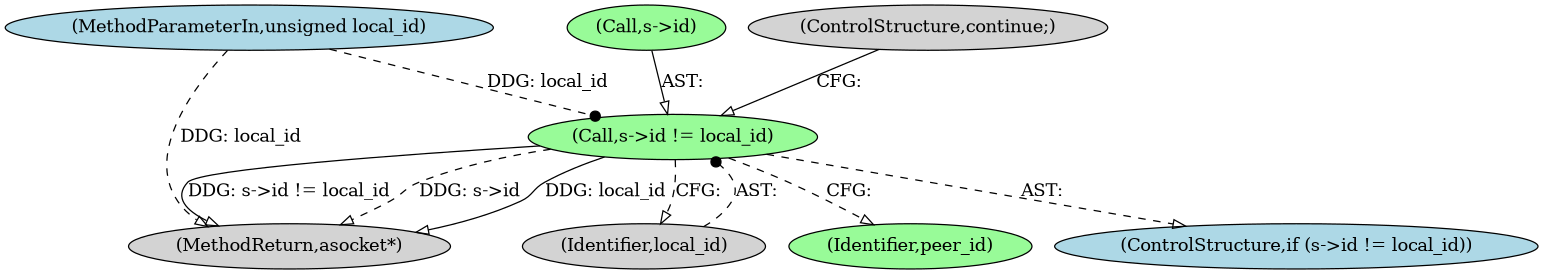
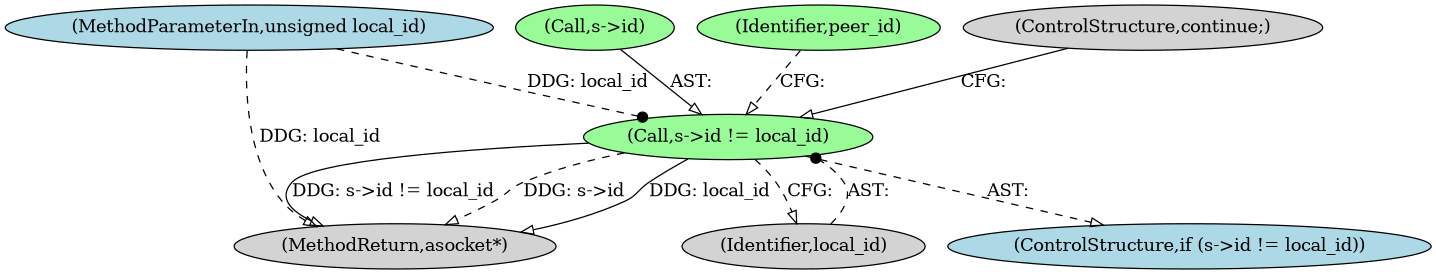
edge "(Call,s->id != local_id)" -> "(Identifier,peer_id)": reversed
